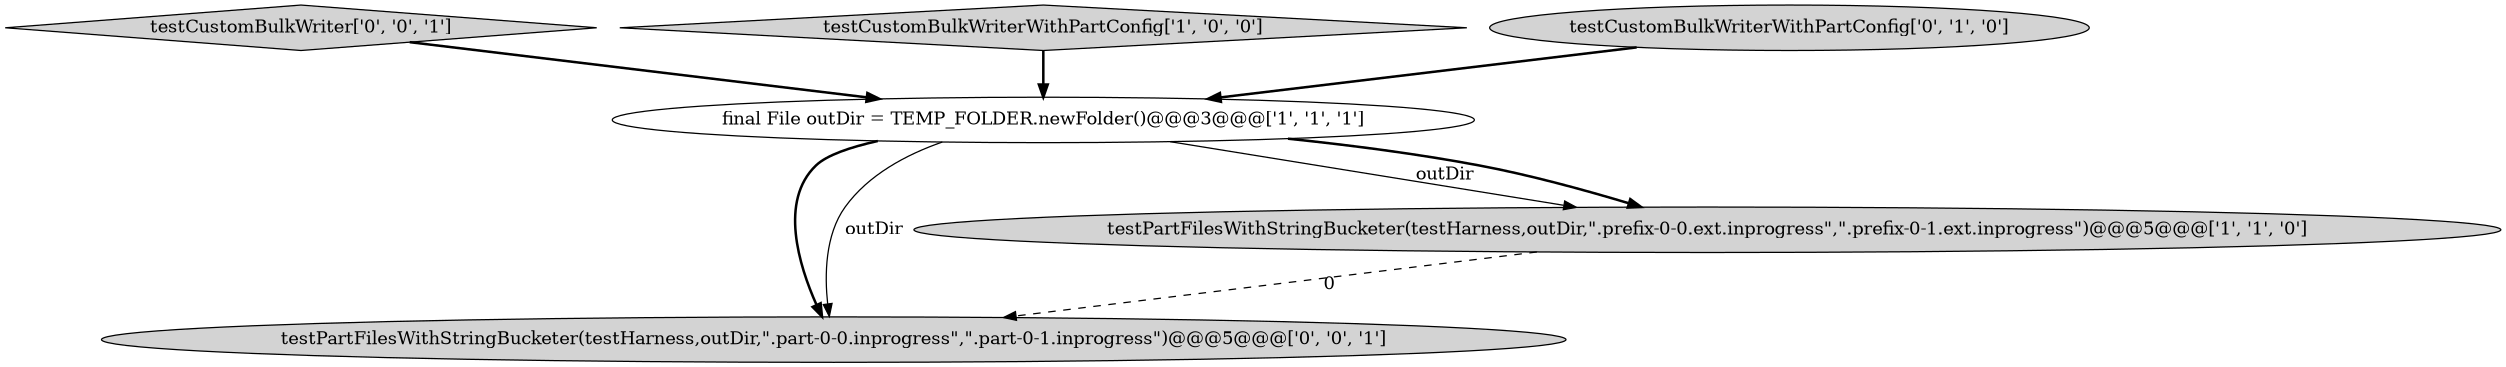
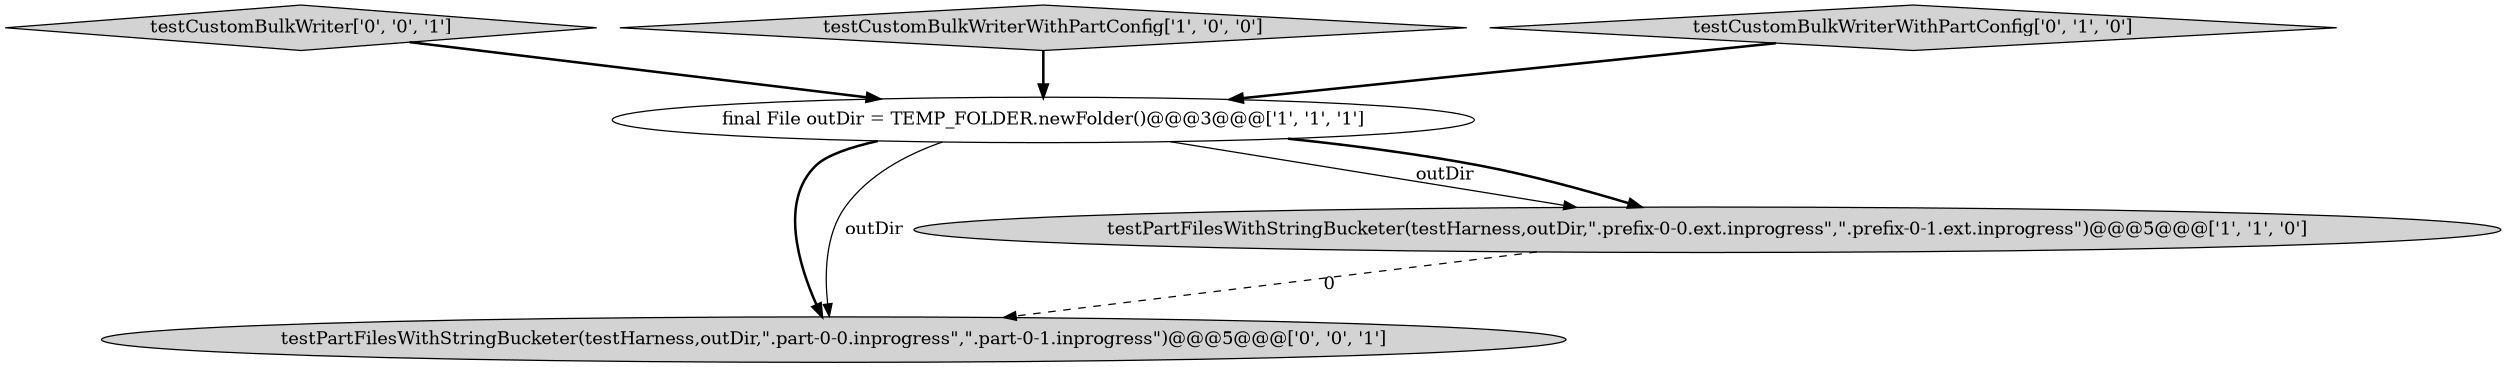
node "testCustomBulkWriterWithPartConfig['0', '1', '0']": shape ellipse -> diamond
